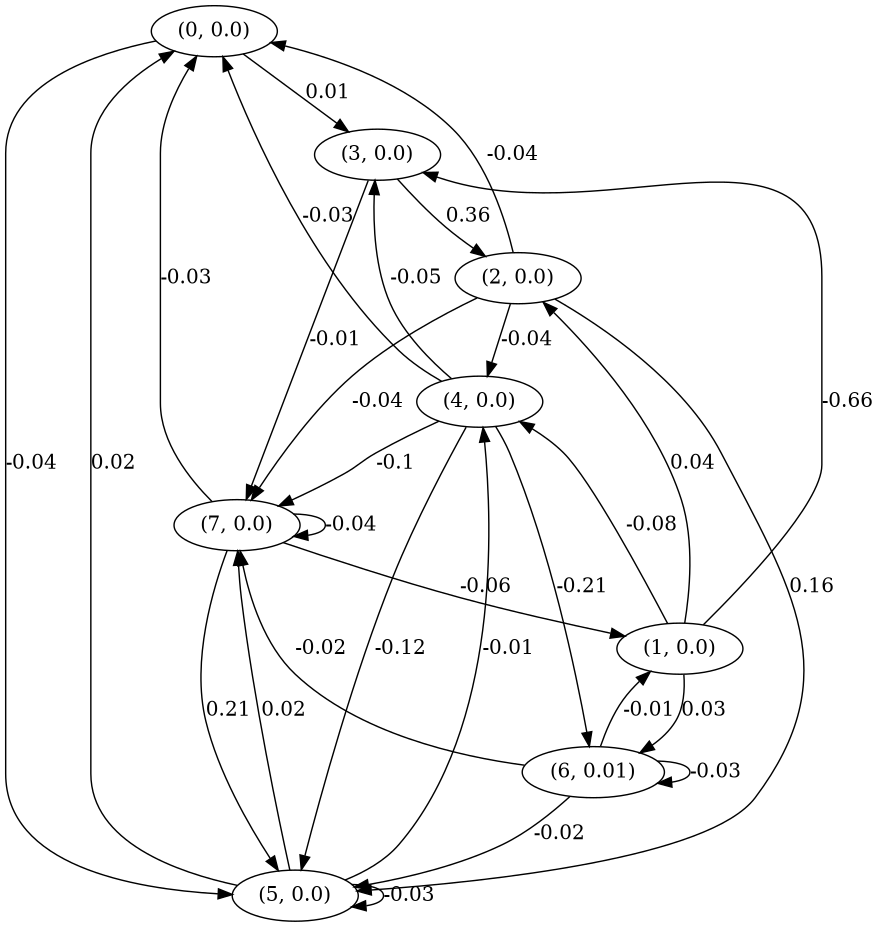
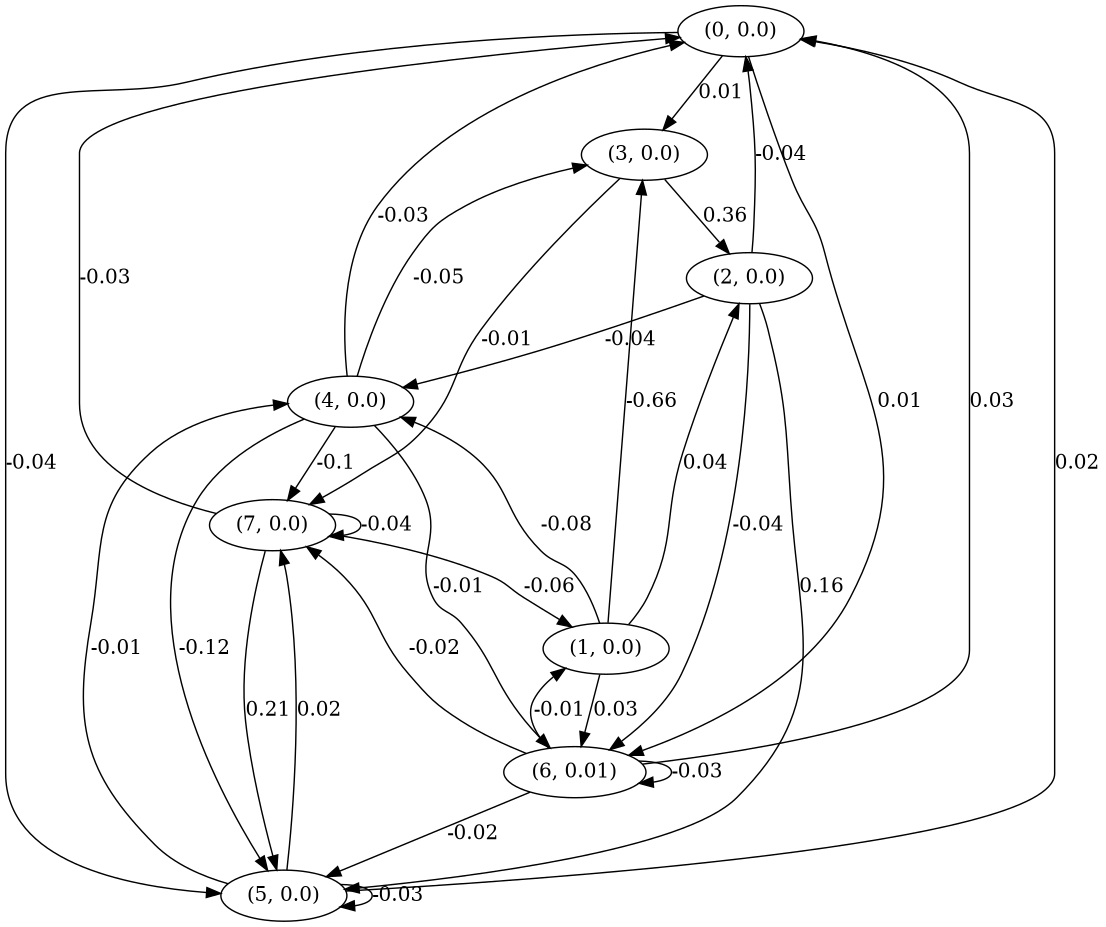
edge "(2, 0.0)" -> "(7, 0.0)": now "(2, 0.0)" -> "(6, 0.01)"
edge "(0, 0.0)" -> "(6, 0.01)": added, label "0.01"
edge "(6, 0.01)" -> "(0, 0.0)": added, label "0.03"
edge "(4, 0.0)" -> "(6, 0.01)": label "-0.21" -> "-0.01"
